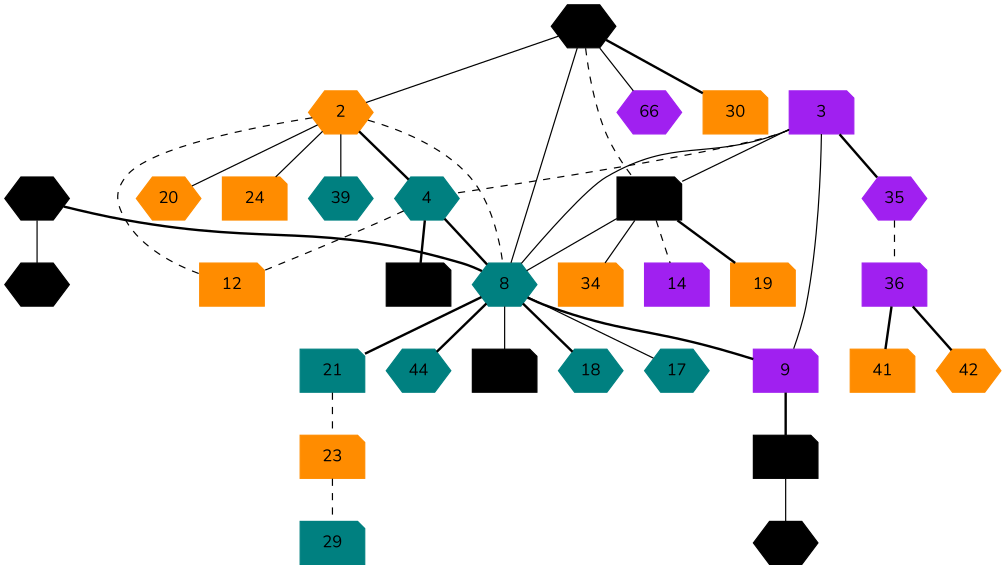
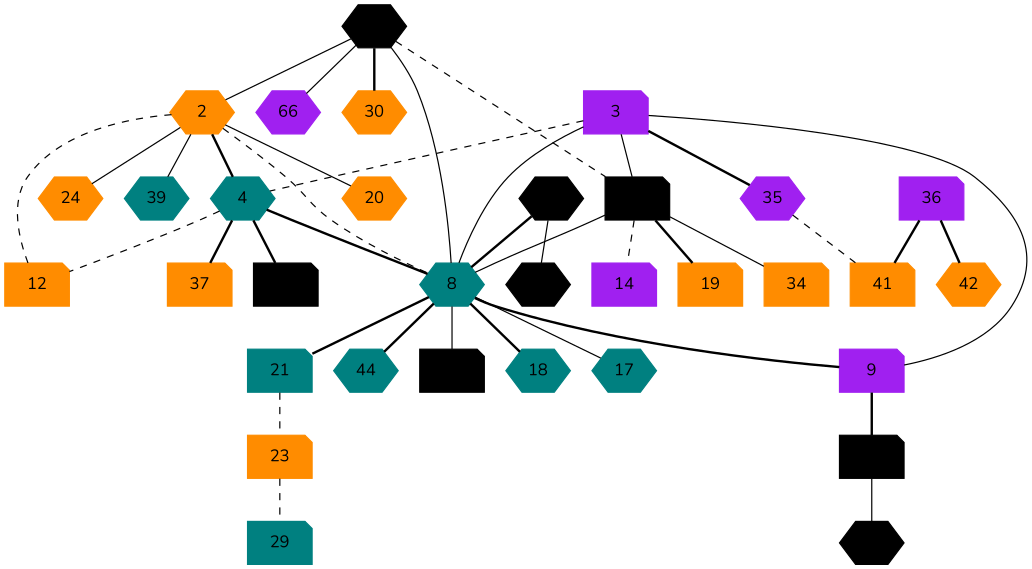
node "30": shape note -> hexagon
node "24": shape note -> hexagon
edge "35" -- "36": now "35" -- "41"
node "37": added
